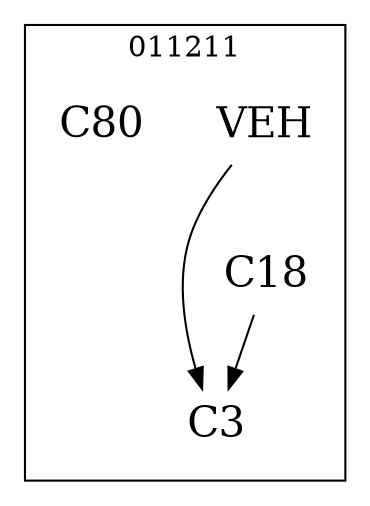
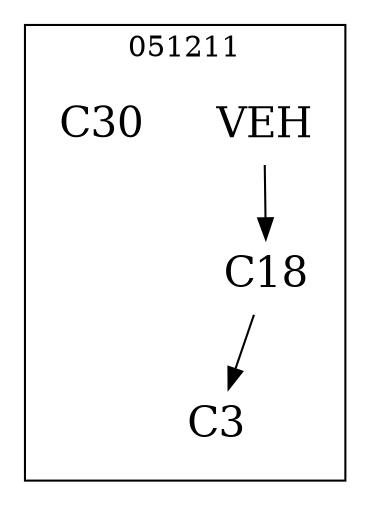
cluster "011211": label "011211" -> "051211"
node "C80": label "C80" -> "C30"
edge "VEH" -> "C3": now "VEH" -> "C18"
